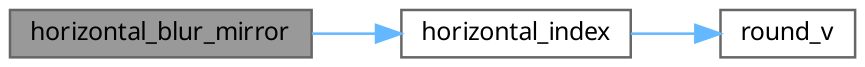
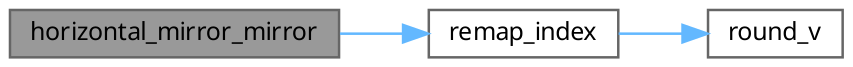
node "horizontal_blur_mirror": label "horizontal_blur_mirror" -> "horizontal_mirror_mirror"
node "horizontal_index": label "horizontal_index" -> "remap_index"
